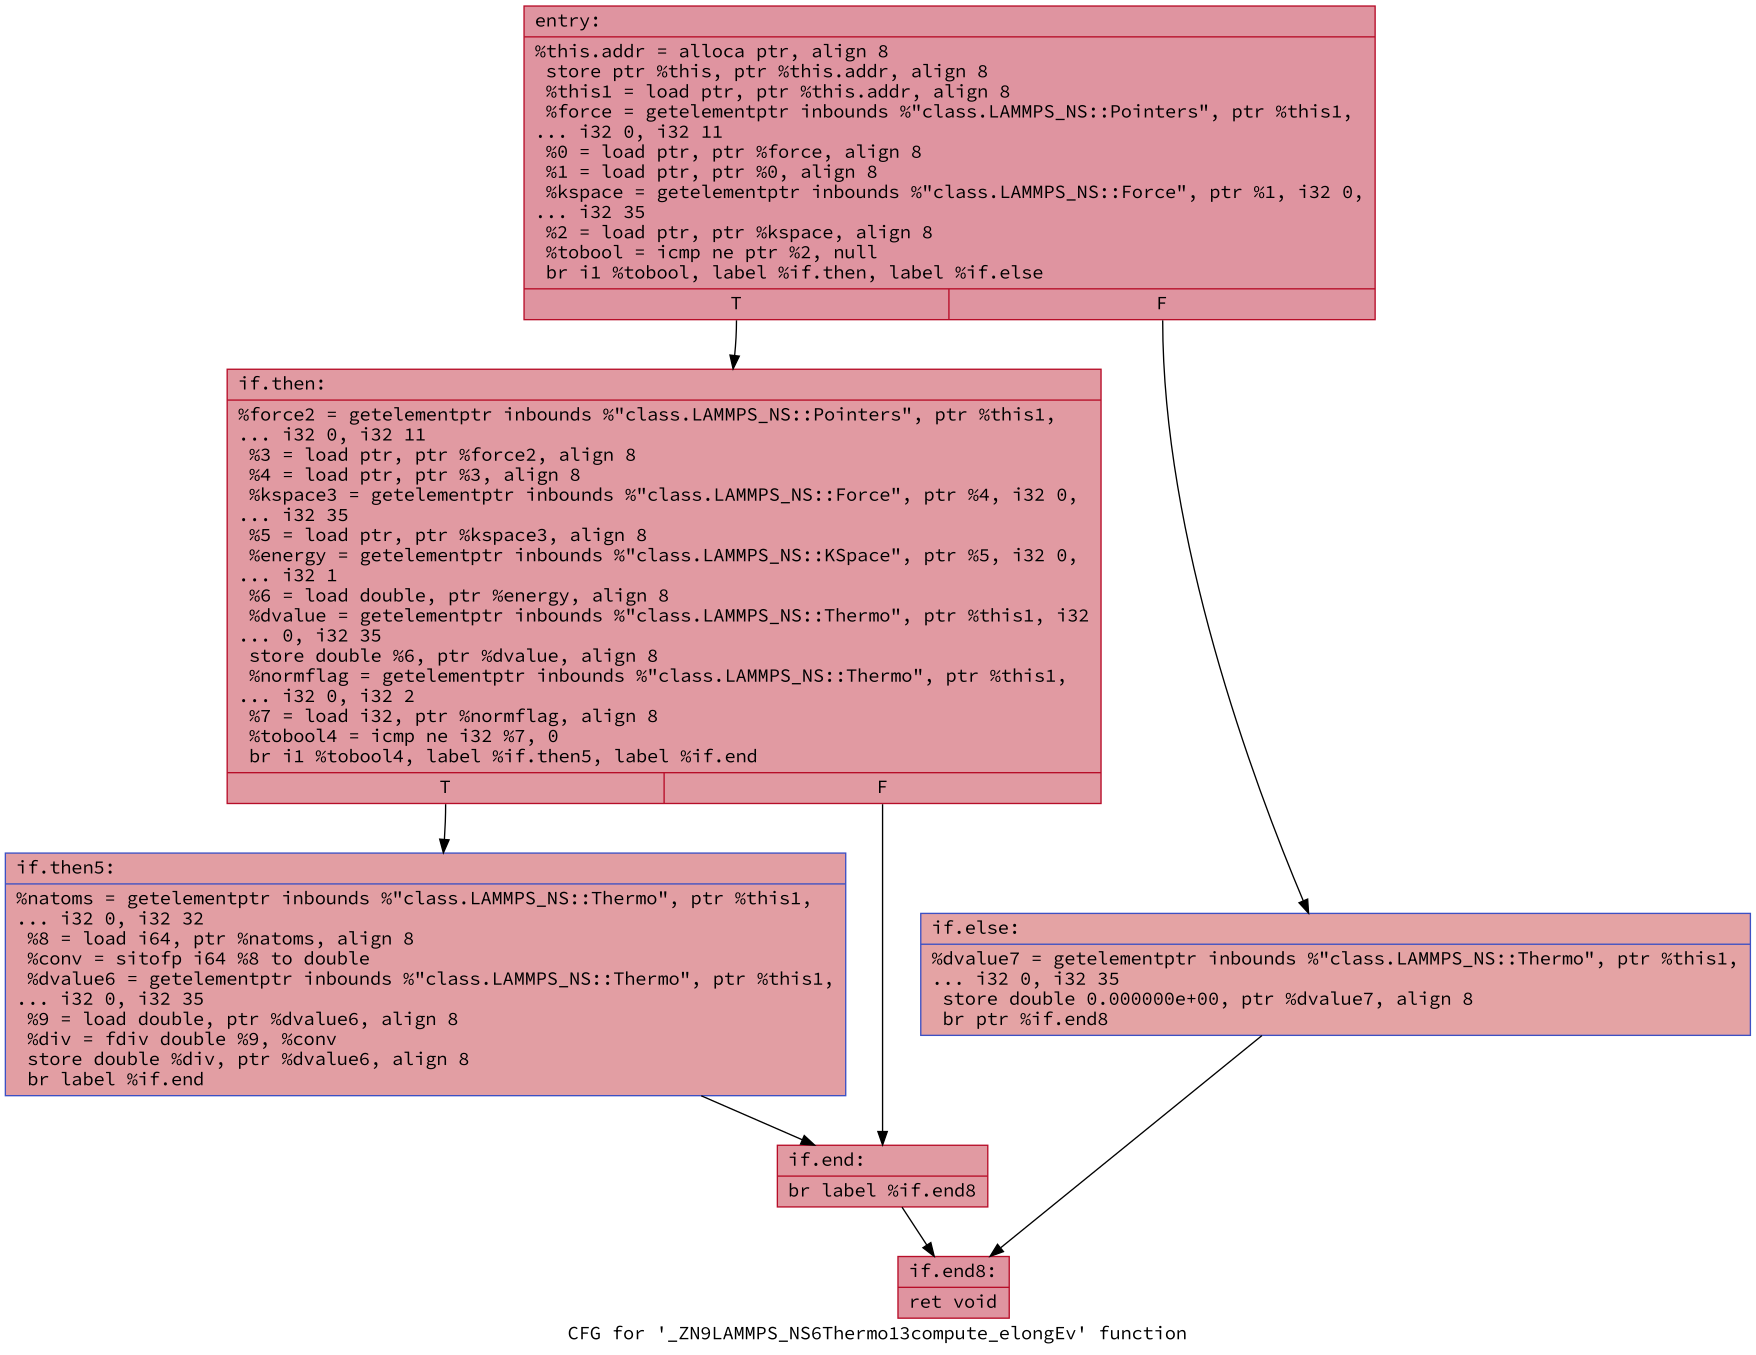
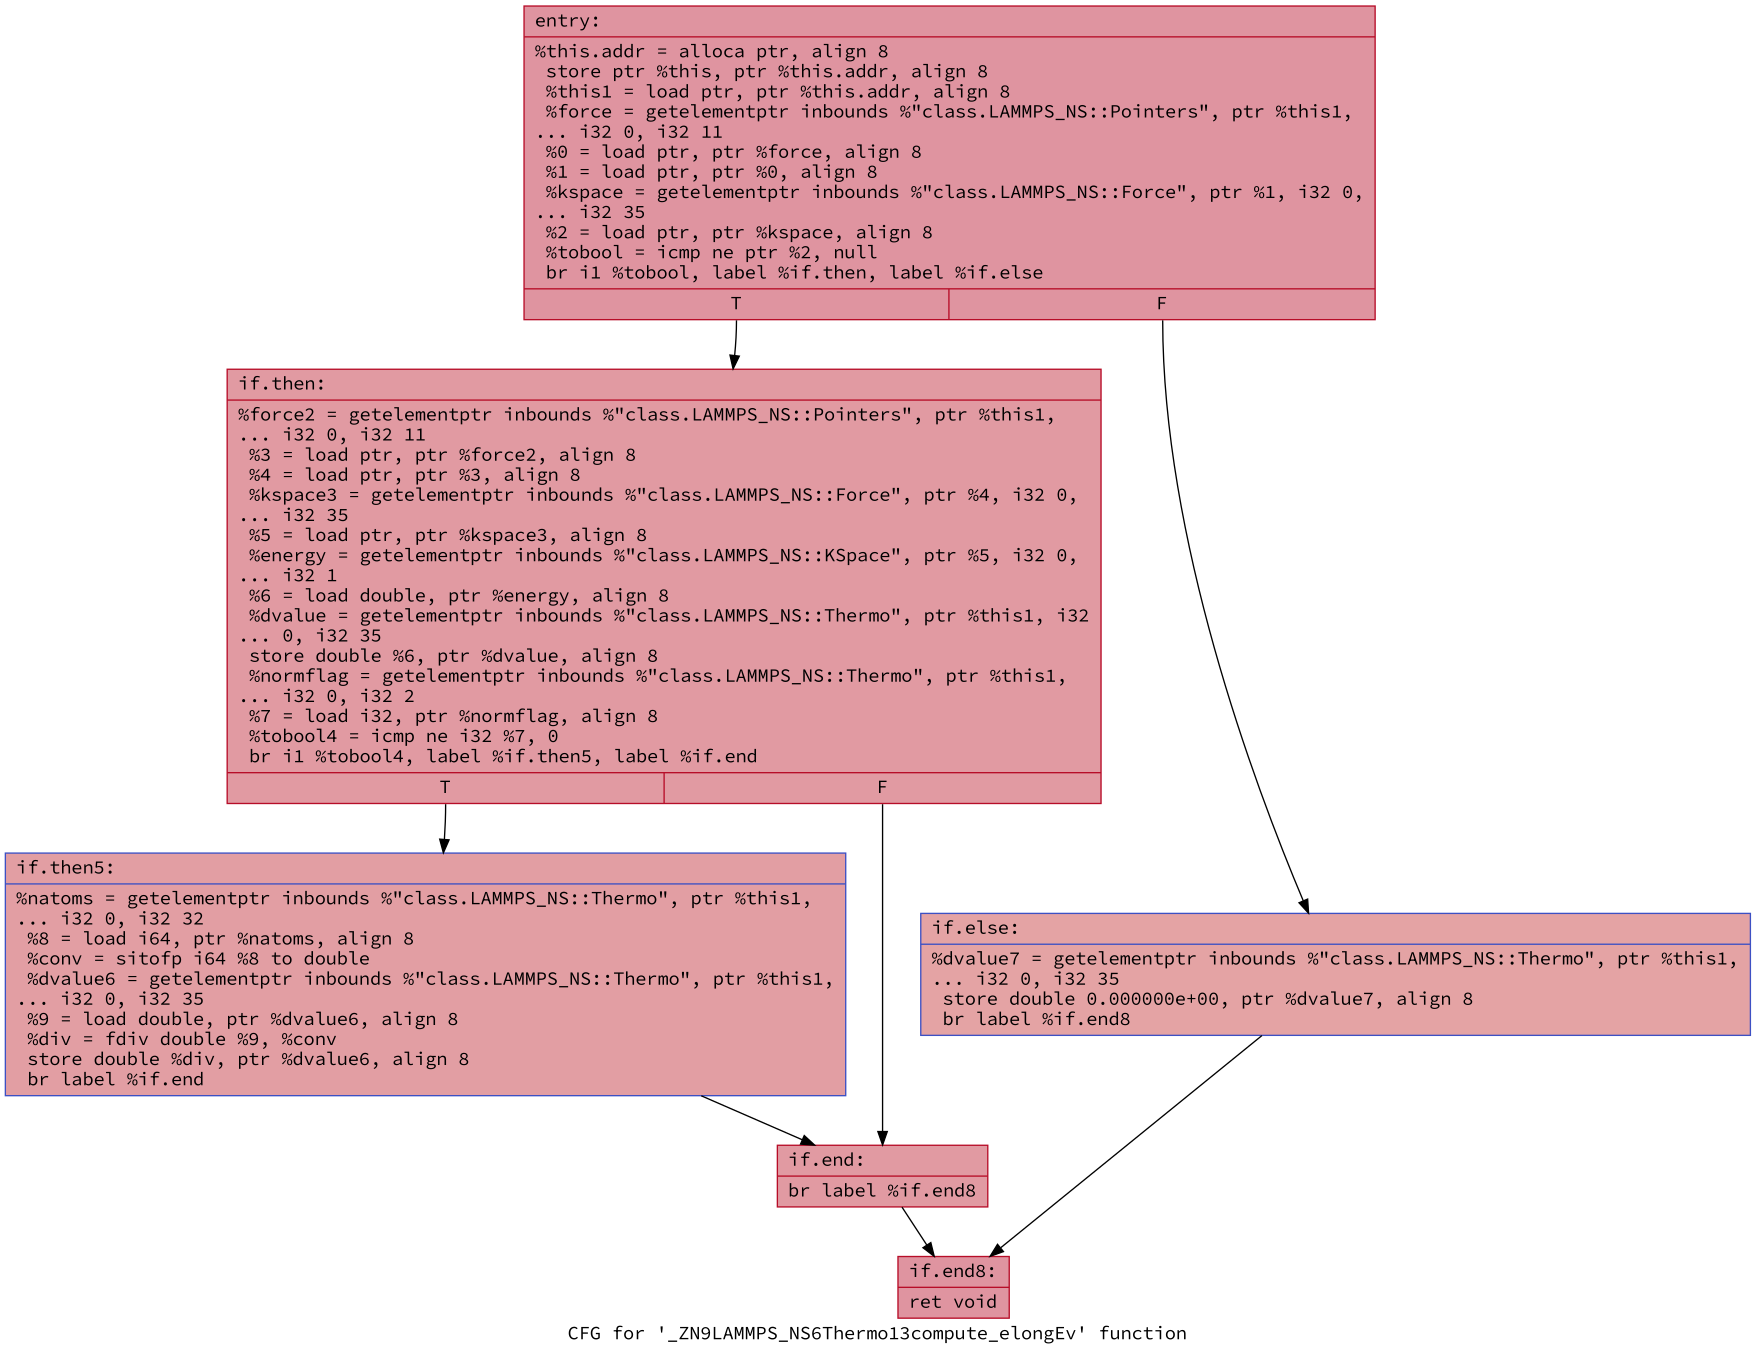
node "if.else:": text "br ptr %if.end8" -> "br label %if.end8"
